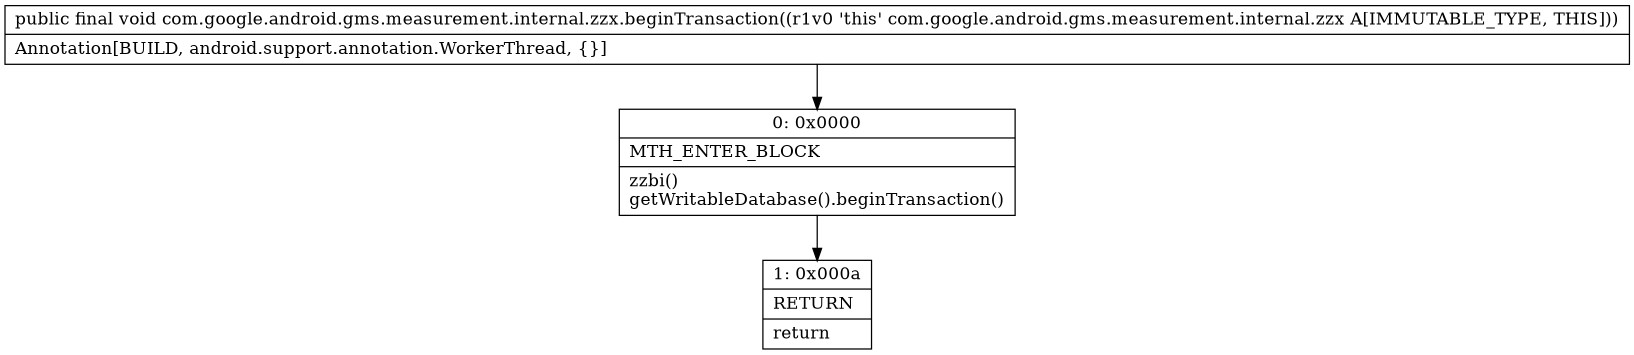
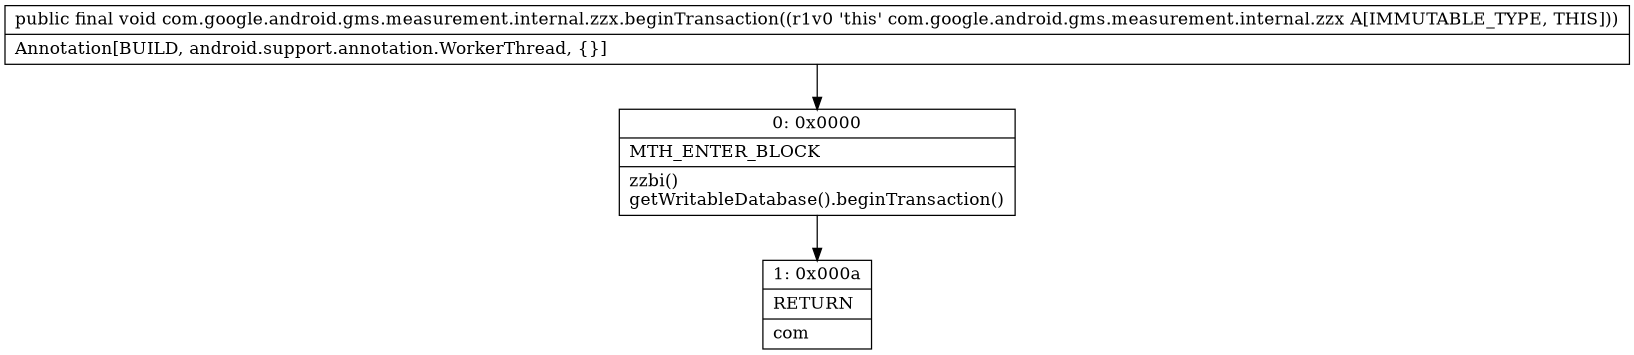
node "1: 0x000a": text "return" -> "com"
